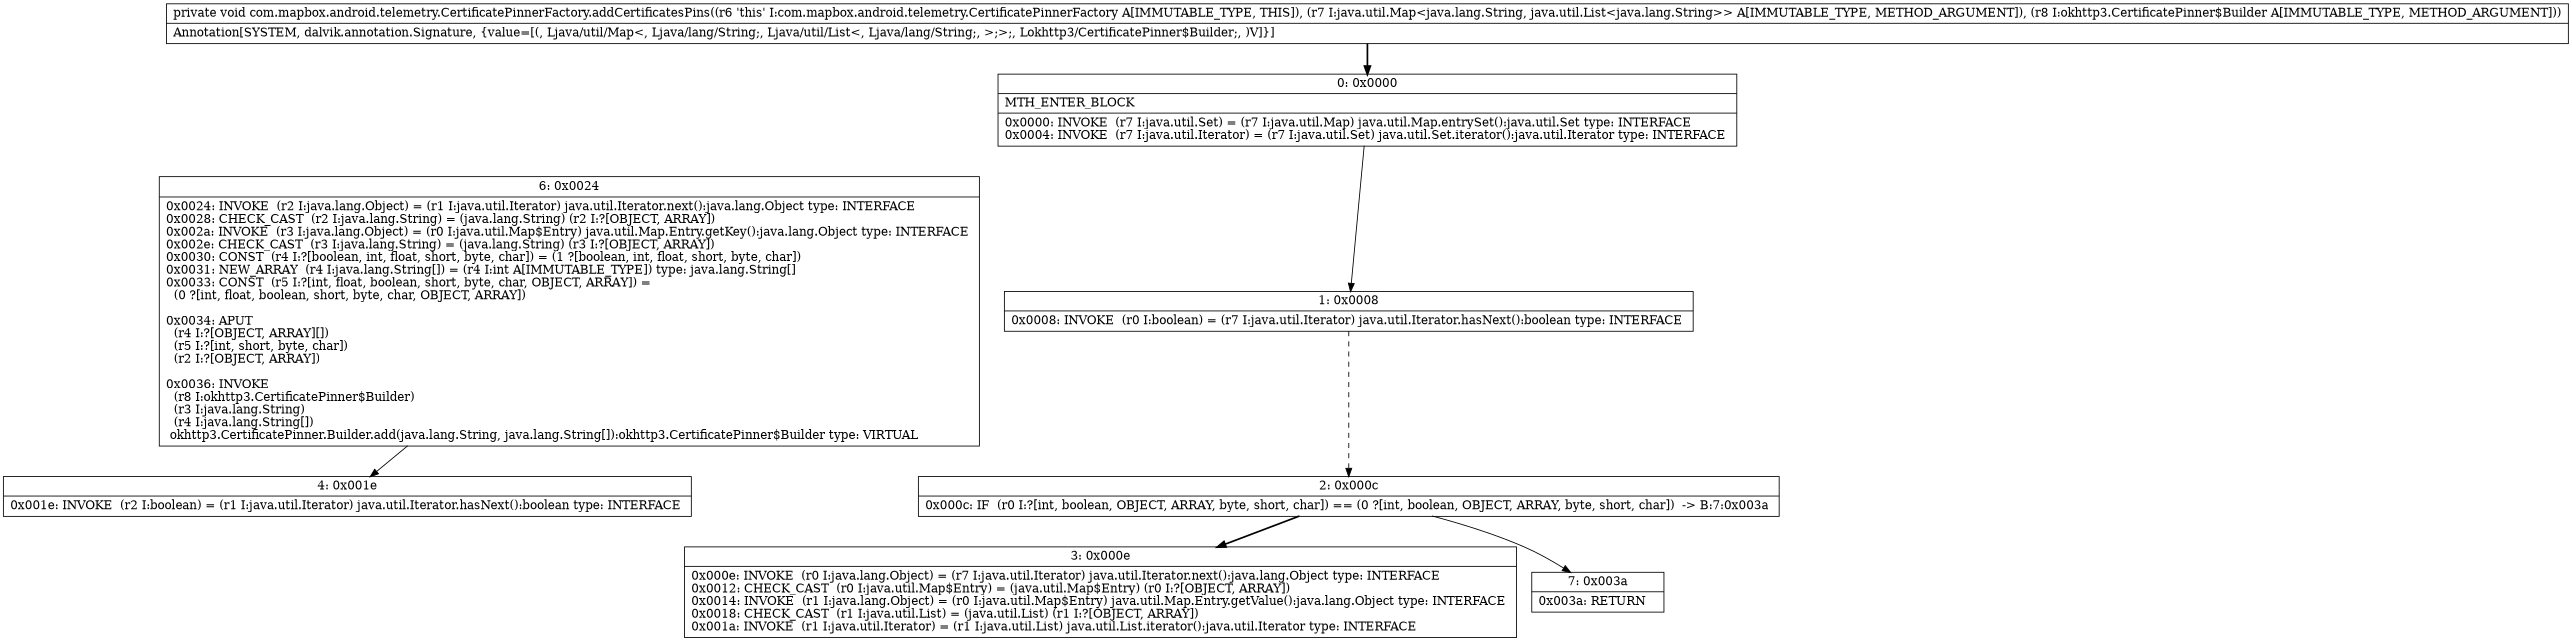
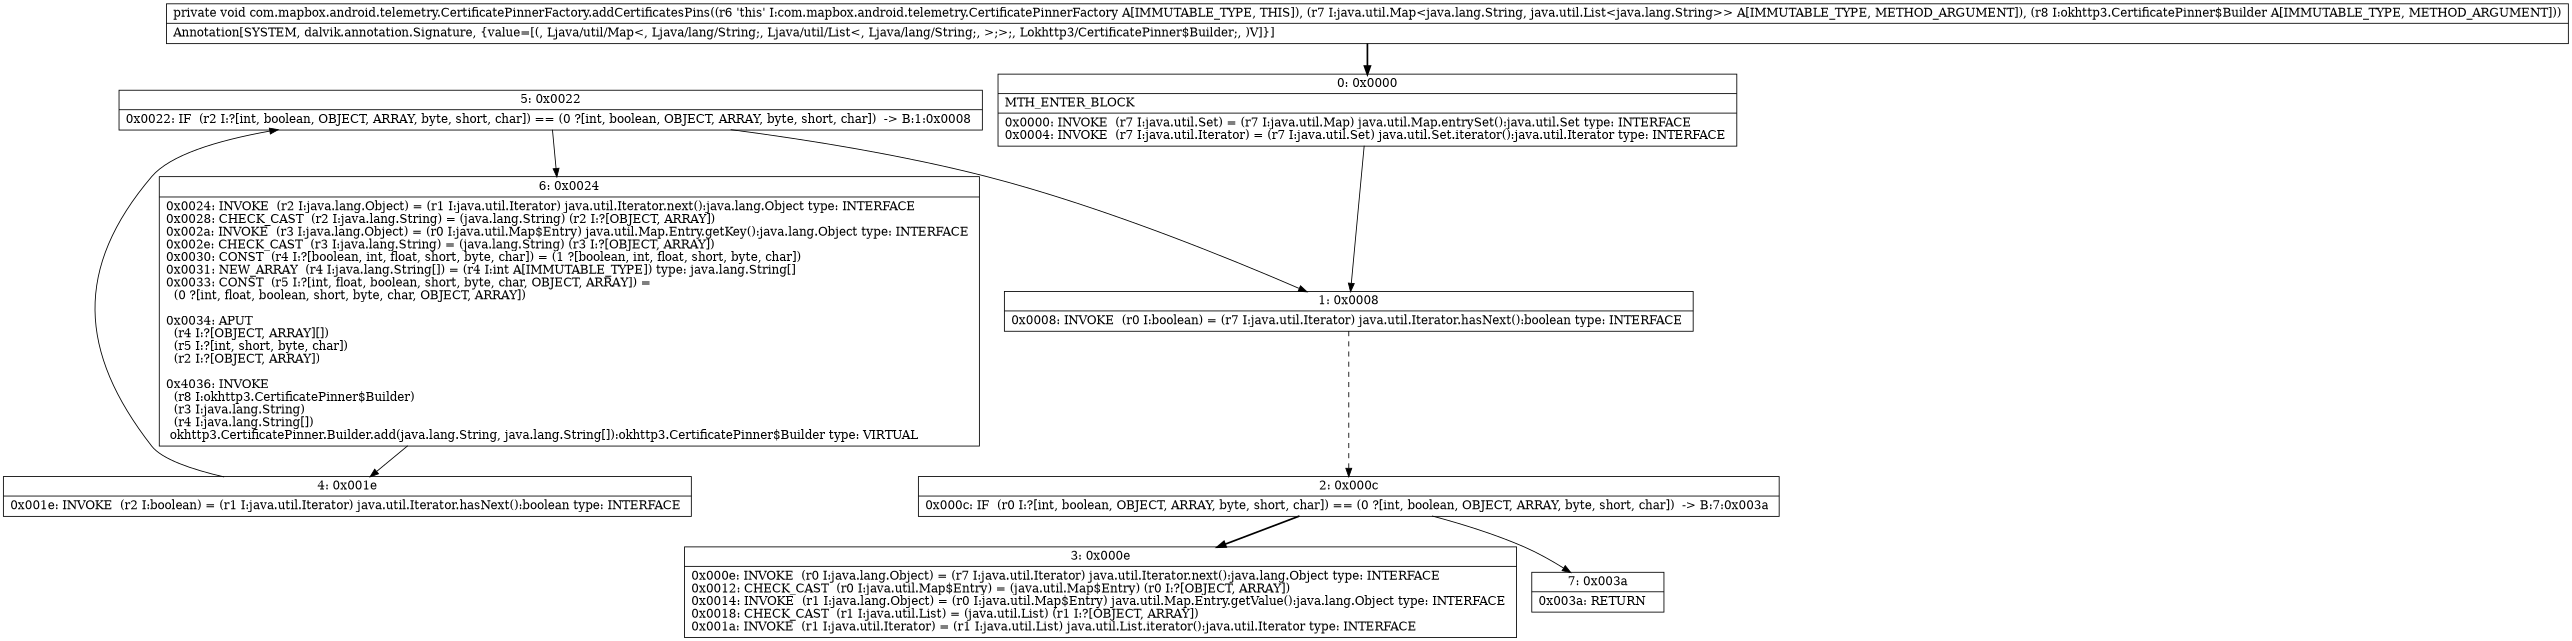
node "5: 0x0022": added
node "6: 0x0024": text "0x0036: INVOKE" -> "0x4036: INVOKE"
